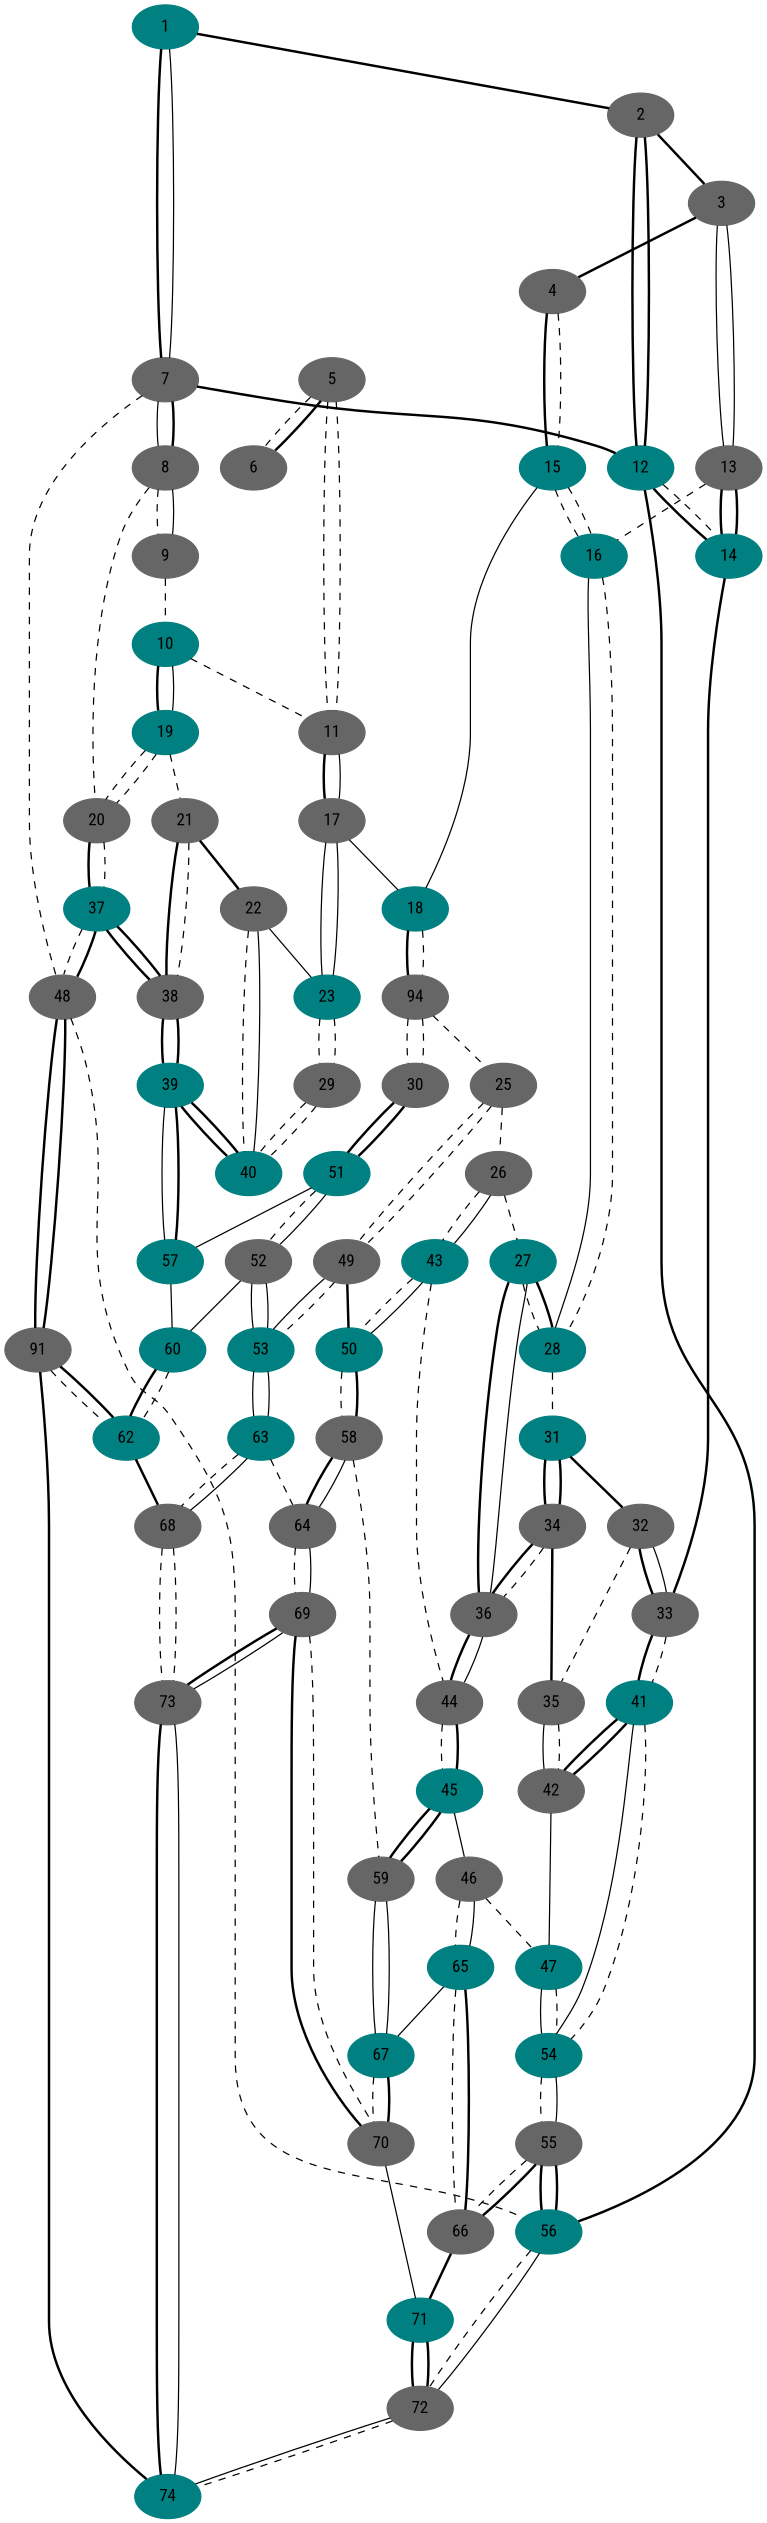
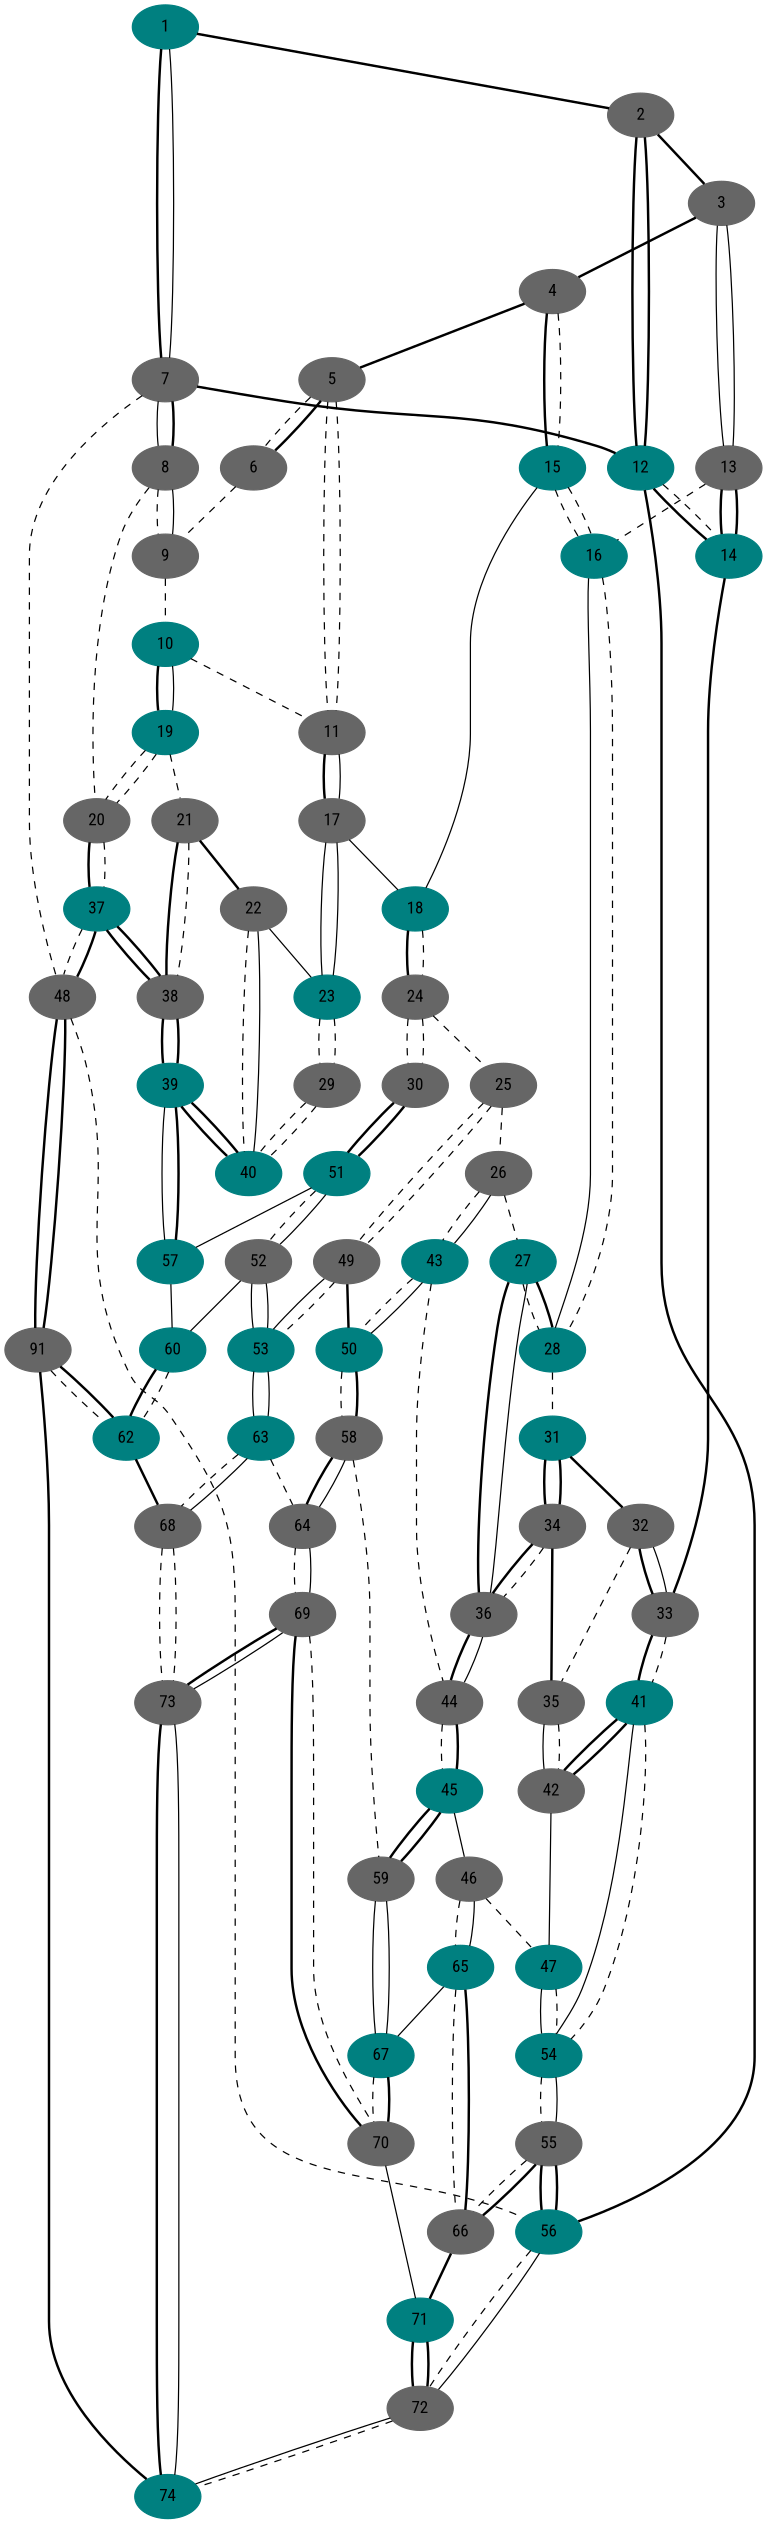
edge "4" -- "5": added
edge "6" -- "9": added
node "94": label "94" -> "24"
